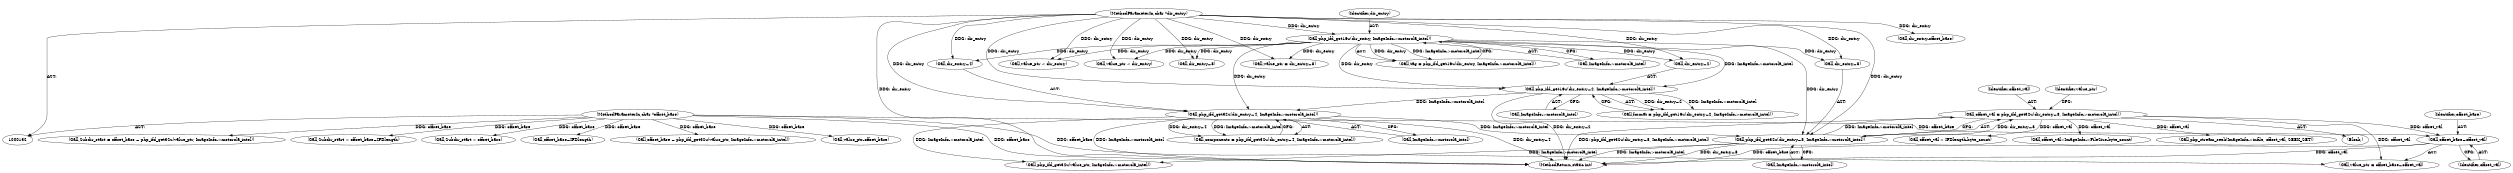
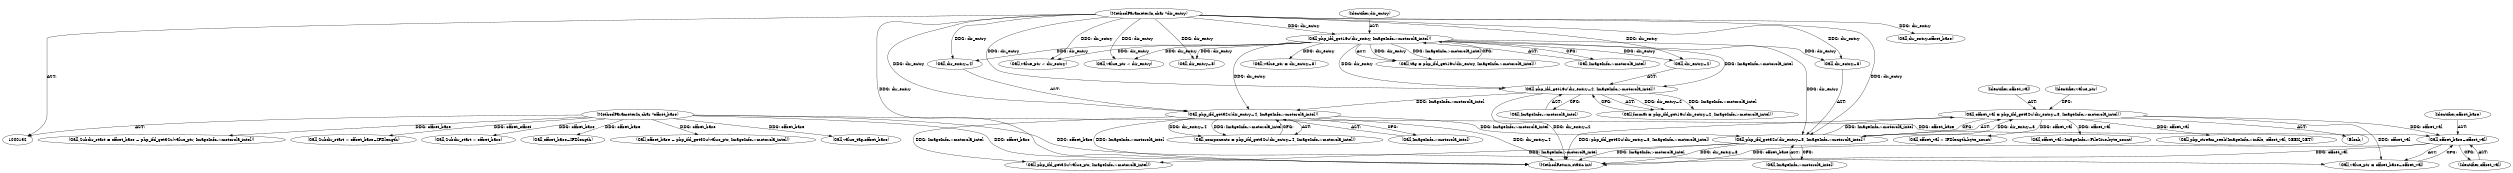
edge "(MethodParameterIn,char *dir_entry)" -> "(Call,value_ptr = dir_entry+8)": removed, label "DDG: dir_entry"
edge "(MethodParameterIn,char *offset_base)" -> "(Call,Subdir_start > offset_base+IFDlength)": label "DDG: offset_base" -> "DDG: offset_offset"
node "(Call,value_ptr-offset_base)": label "(Call,value_ptr-offset_base)" -> "(Call,value_tag-offset_base)"
edge "(Call,value_ptr = offset_base+offset_val)" -> "(Call,offset_base+offset_val)": added, label "CFG:"
